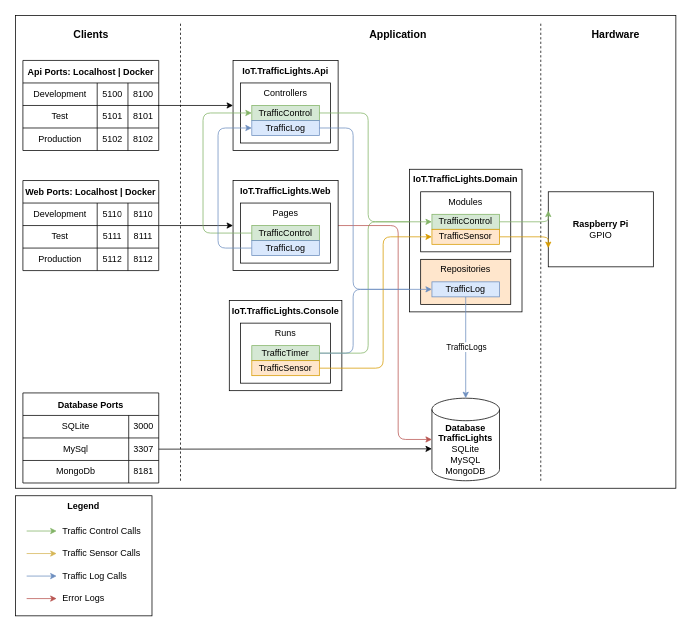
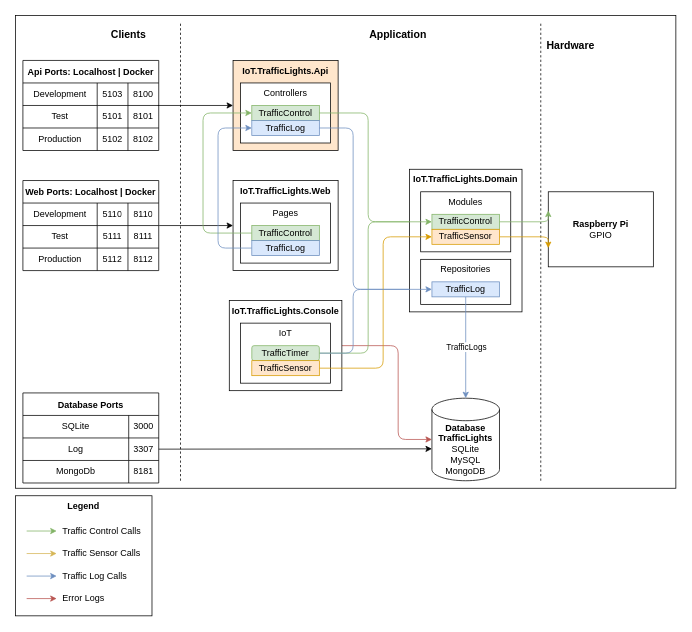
node "Clients": moved (91, 34) -> (128, 34)
node "Hardware": moved (615, 34) -> (570, 45)
node "IoT.TrafficLights.Api": fillcolor #ffffff -> #ffe6cc
node "5100": label "5100" -> "5103"
edge "IoT.TrafficLights.Web" -> "Database TrafficLights SQLite MySQL MongoDB": removed
node "Repositories": fillcolor #ffe6cc -> #ffffff
node "Runs": label "Runs" -> "IoT"
edge "IoT.TrafficLights.Console" -> "Database TrafficLights SQLite MySQL MongoDB": added
node "TrafficTimer": shape rectangle -> rounded rectangle
node "MySql": label "MySql" -> "Log"
